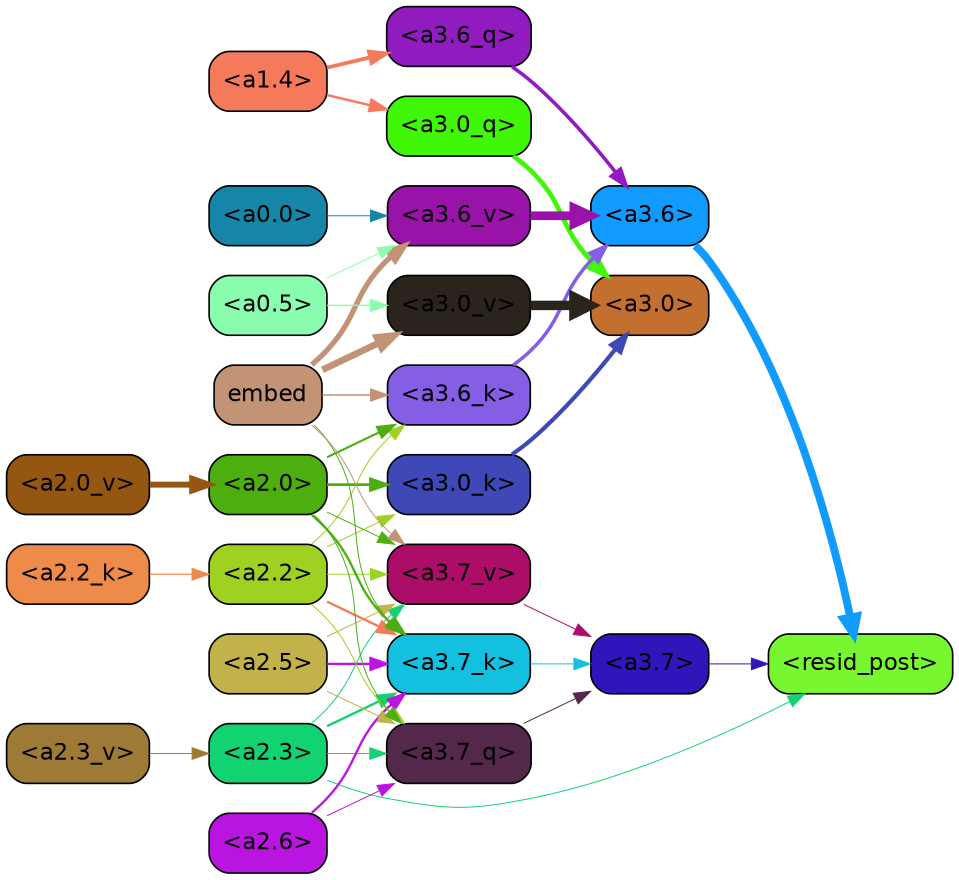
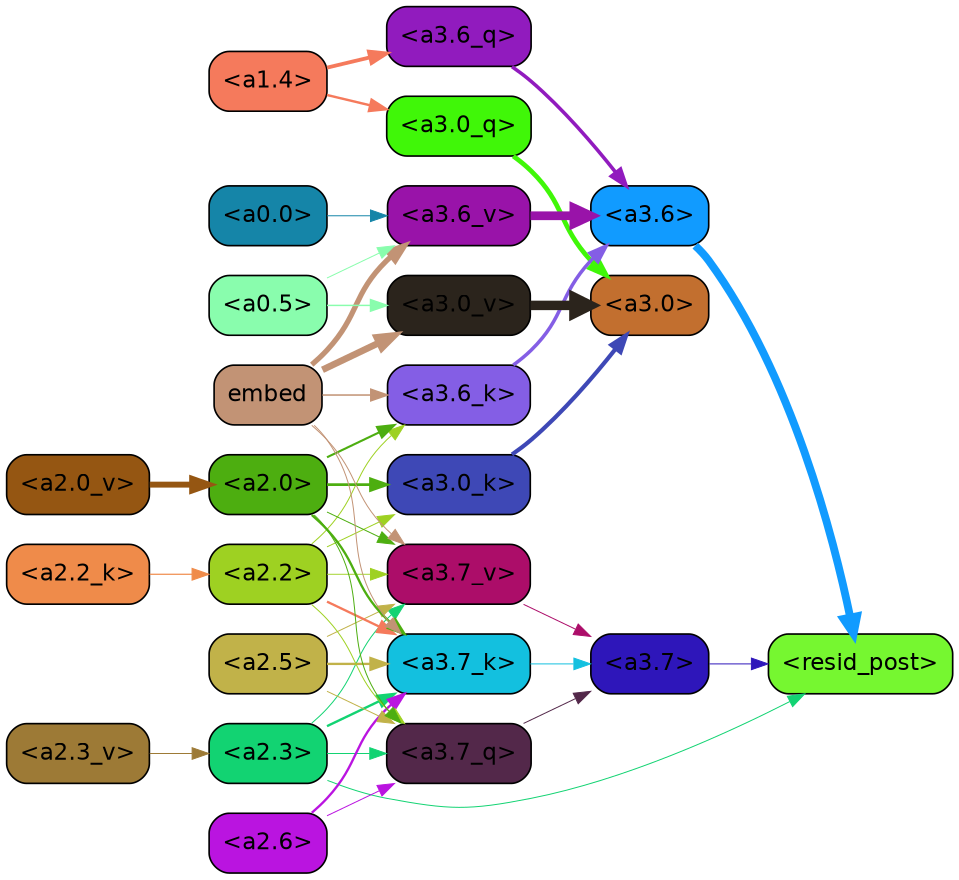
edge "embed" -> "<a3.7_k>": color #4dae10 -> #c29375
edge "<a2.5>" -> "<a3.7_k>": color #ba14e0 -> #c1b249
